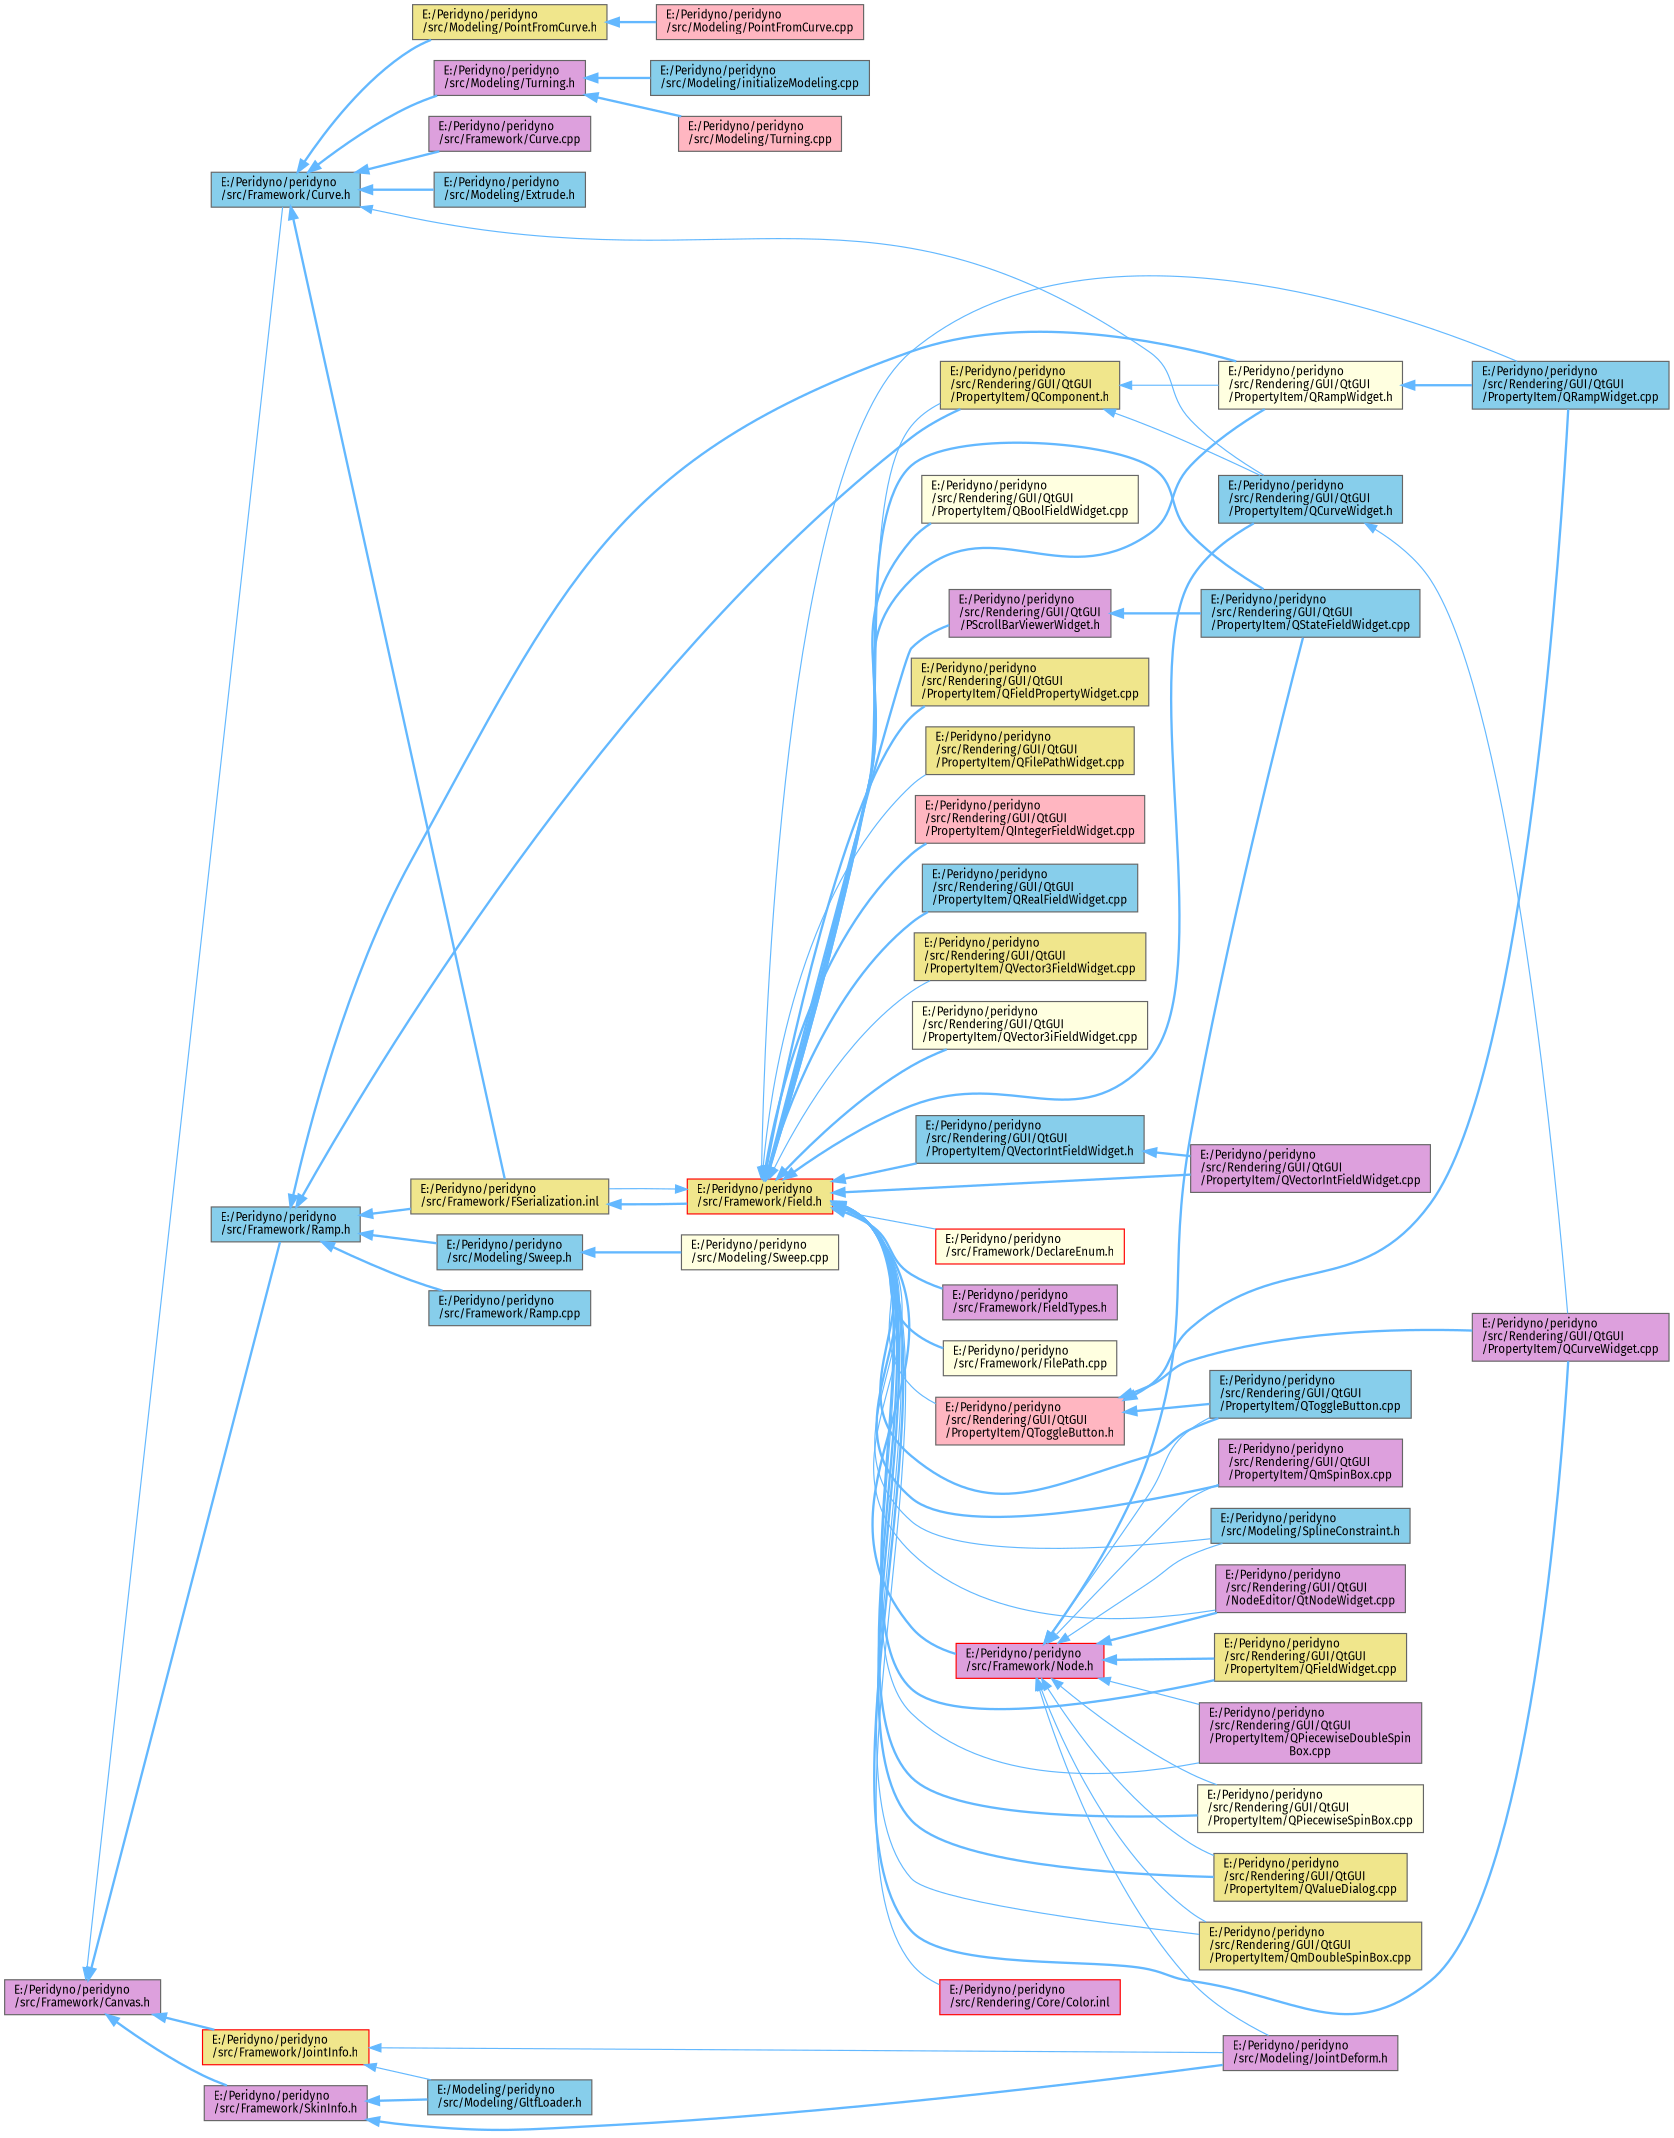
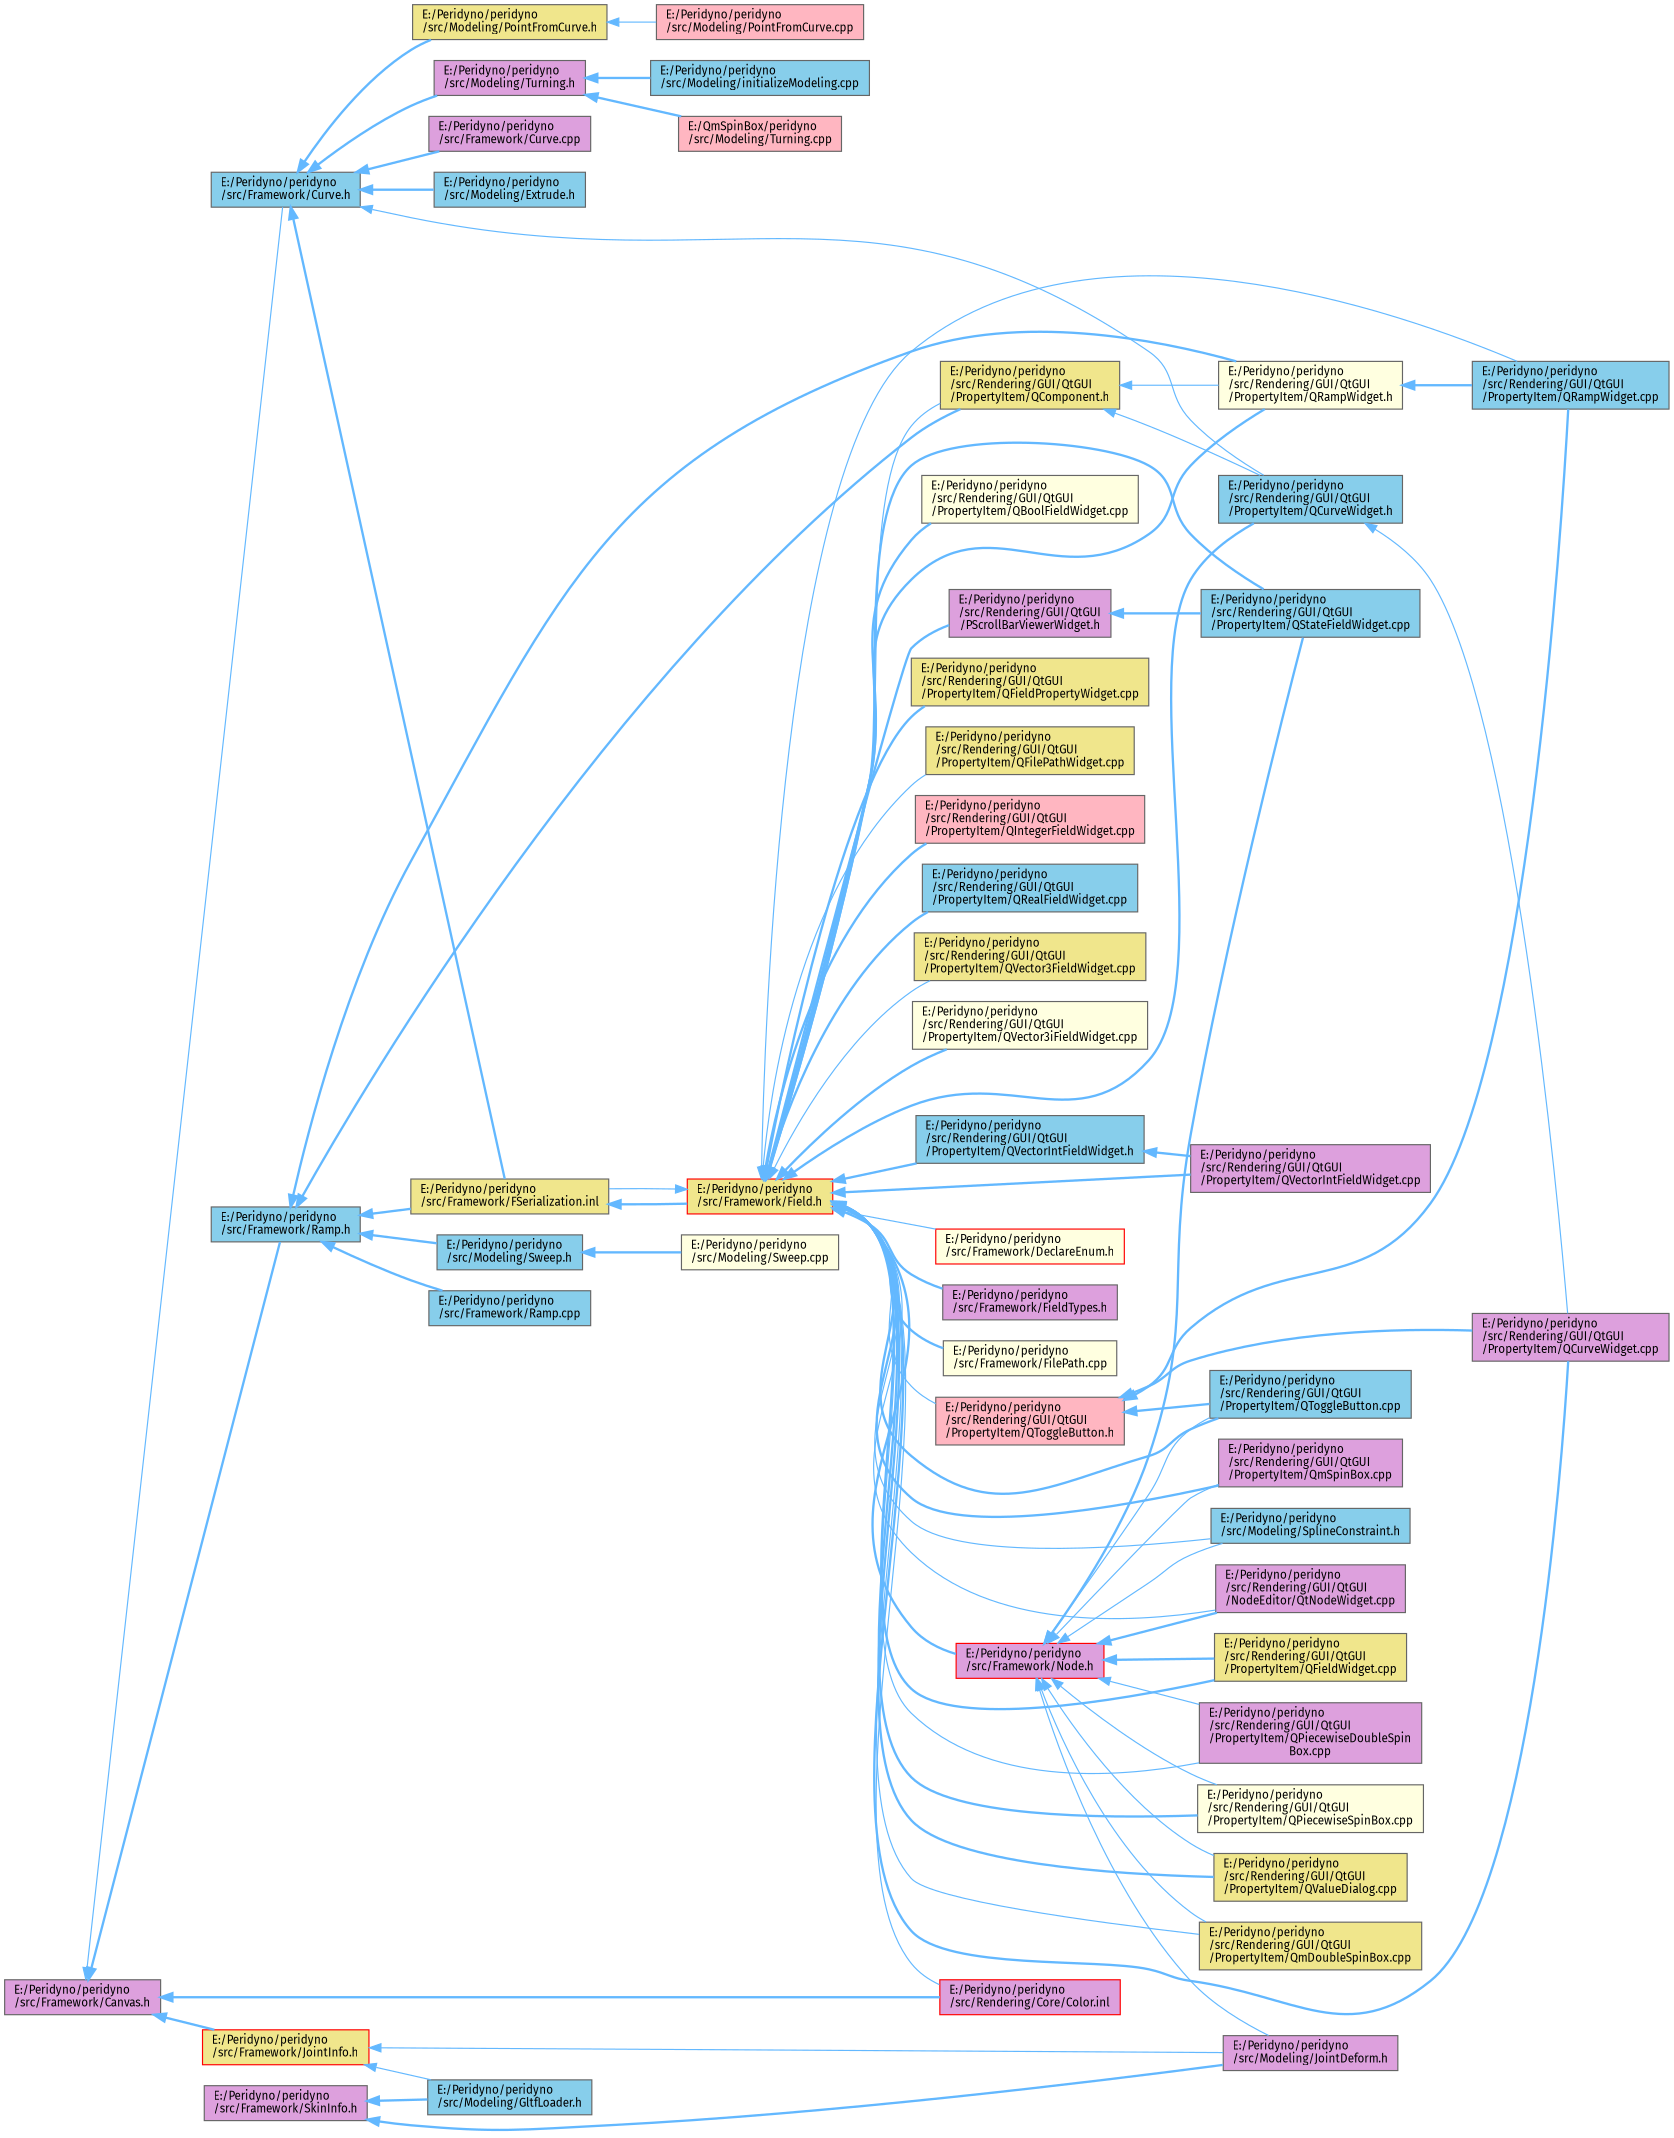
edge "E:/Peridyno/peridyno /src/Modeling/PointFromCurve.cpp" -> "E:/Peridyno/peridyno /src/Modeling/PointFromCurve.h": style bold -> solid
node "E:/Peridyno/peridyno /src/Modeling/Turning.cpp": label "E:/Peridyno/peridyno /src/Modeling/Turning.cpp" -> "E:/QmSpinBox/peridyno /src/Modeling/Turning.cpp"
edge "E:/Peridyno/peridyno /src/Framework/SkinInfo.h" -> "E:/Peridyno/peridyno /src/Framework/Canvas.h": now "E:/Peridyno/peridyno /src/Rendering/Core/Color.inl" -> "E:/Peridyno/peridyno /src/Framework/Canvas.h"
node "E:/Modeling/peridyno /src/Modeling/GltfLoader.h": label "E:/Modeling/peridyno /src/Modeling/GltfLoader.h" -> "E:/Peridyno/peridyno /src/Modeling/GltfLoader.h"
